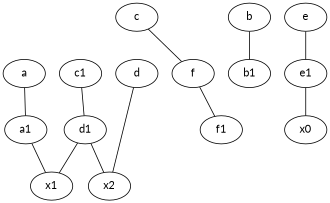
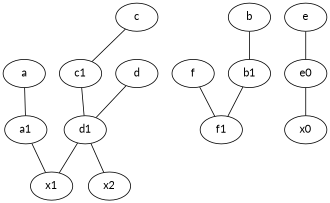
edge "c" -- "f": now "c" -- "c1"
node "e1": label "e1" -> "e0"
edge "b1" -- "f1": added
edge "d" -- "x2": now "d" -- "d1"
